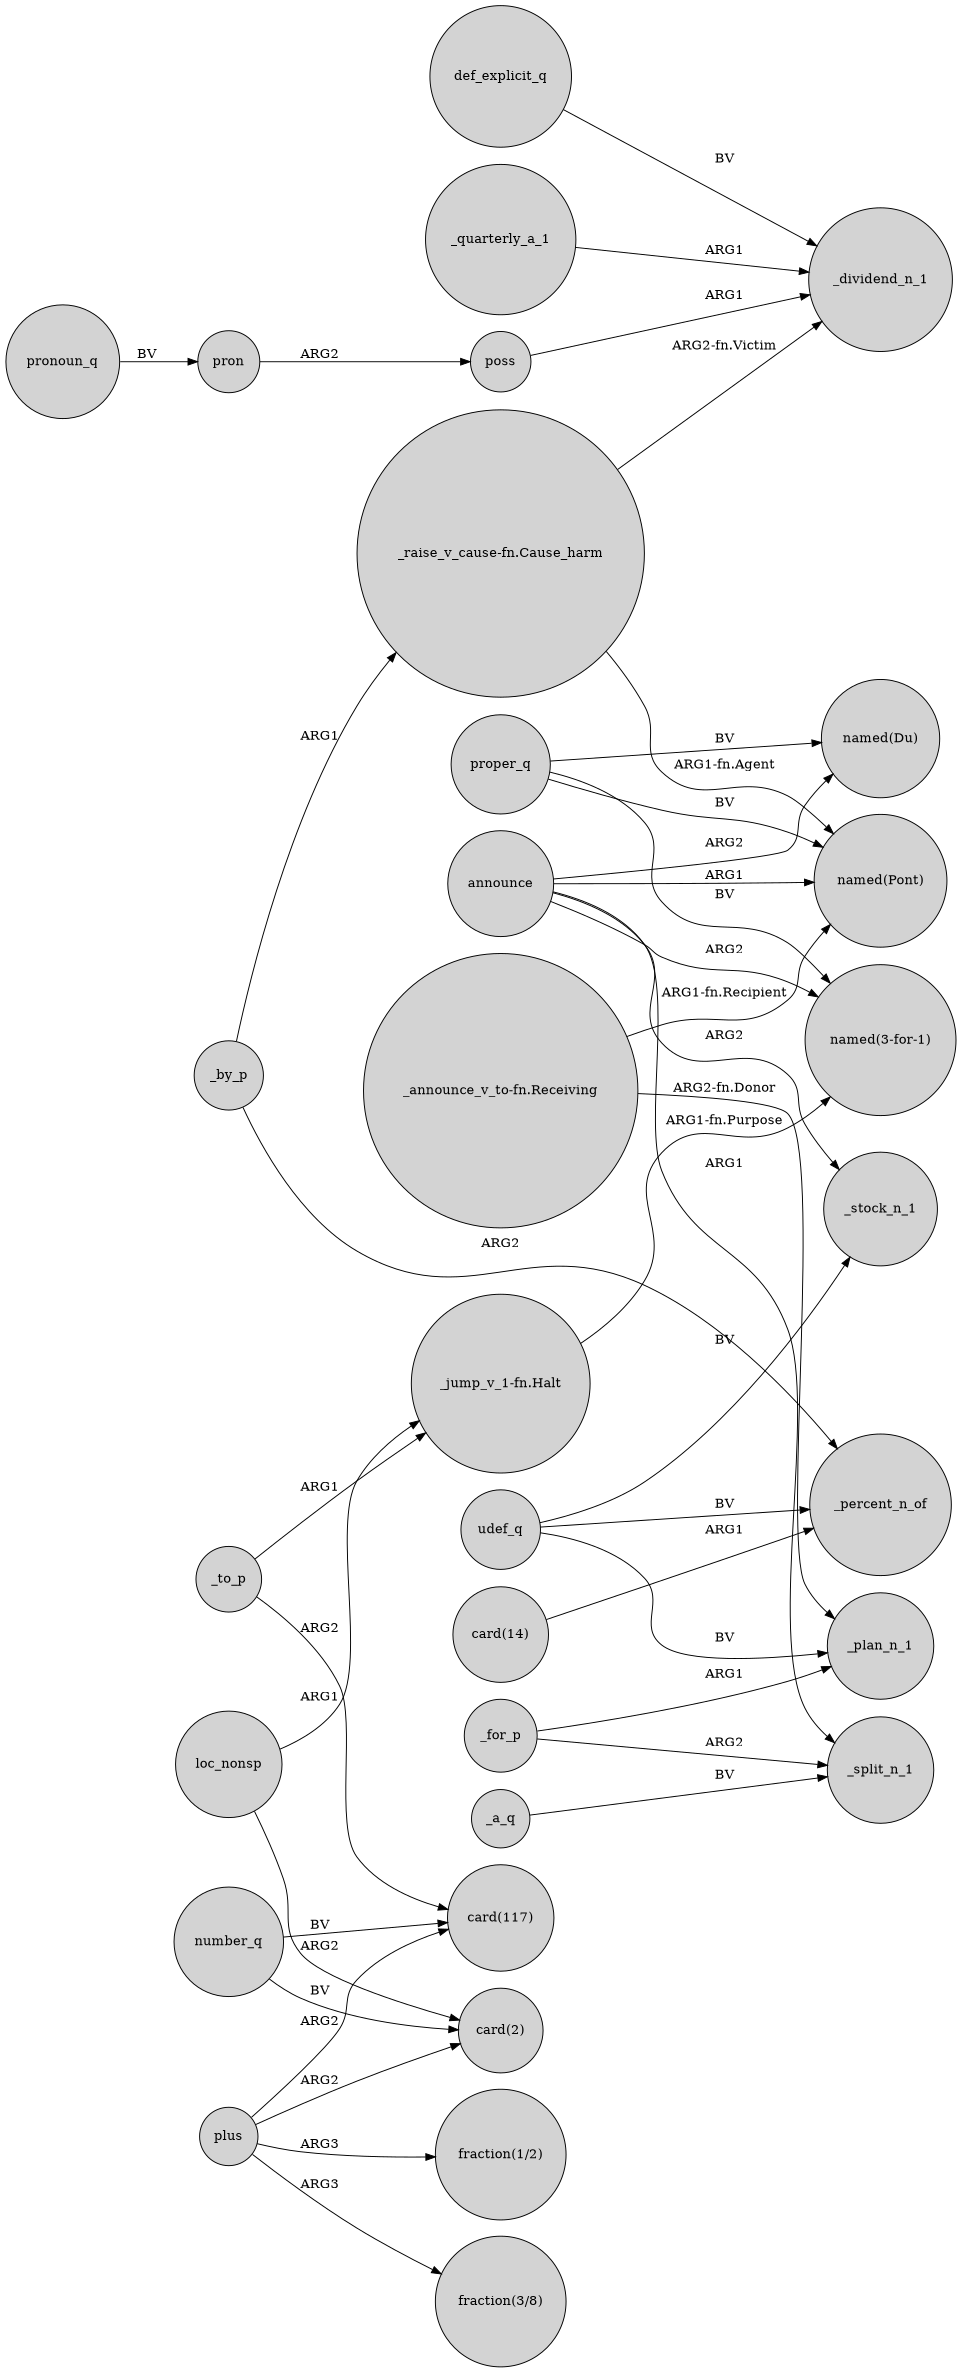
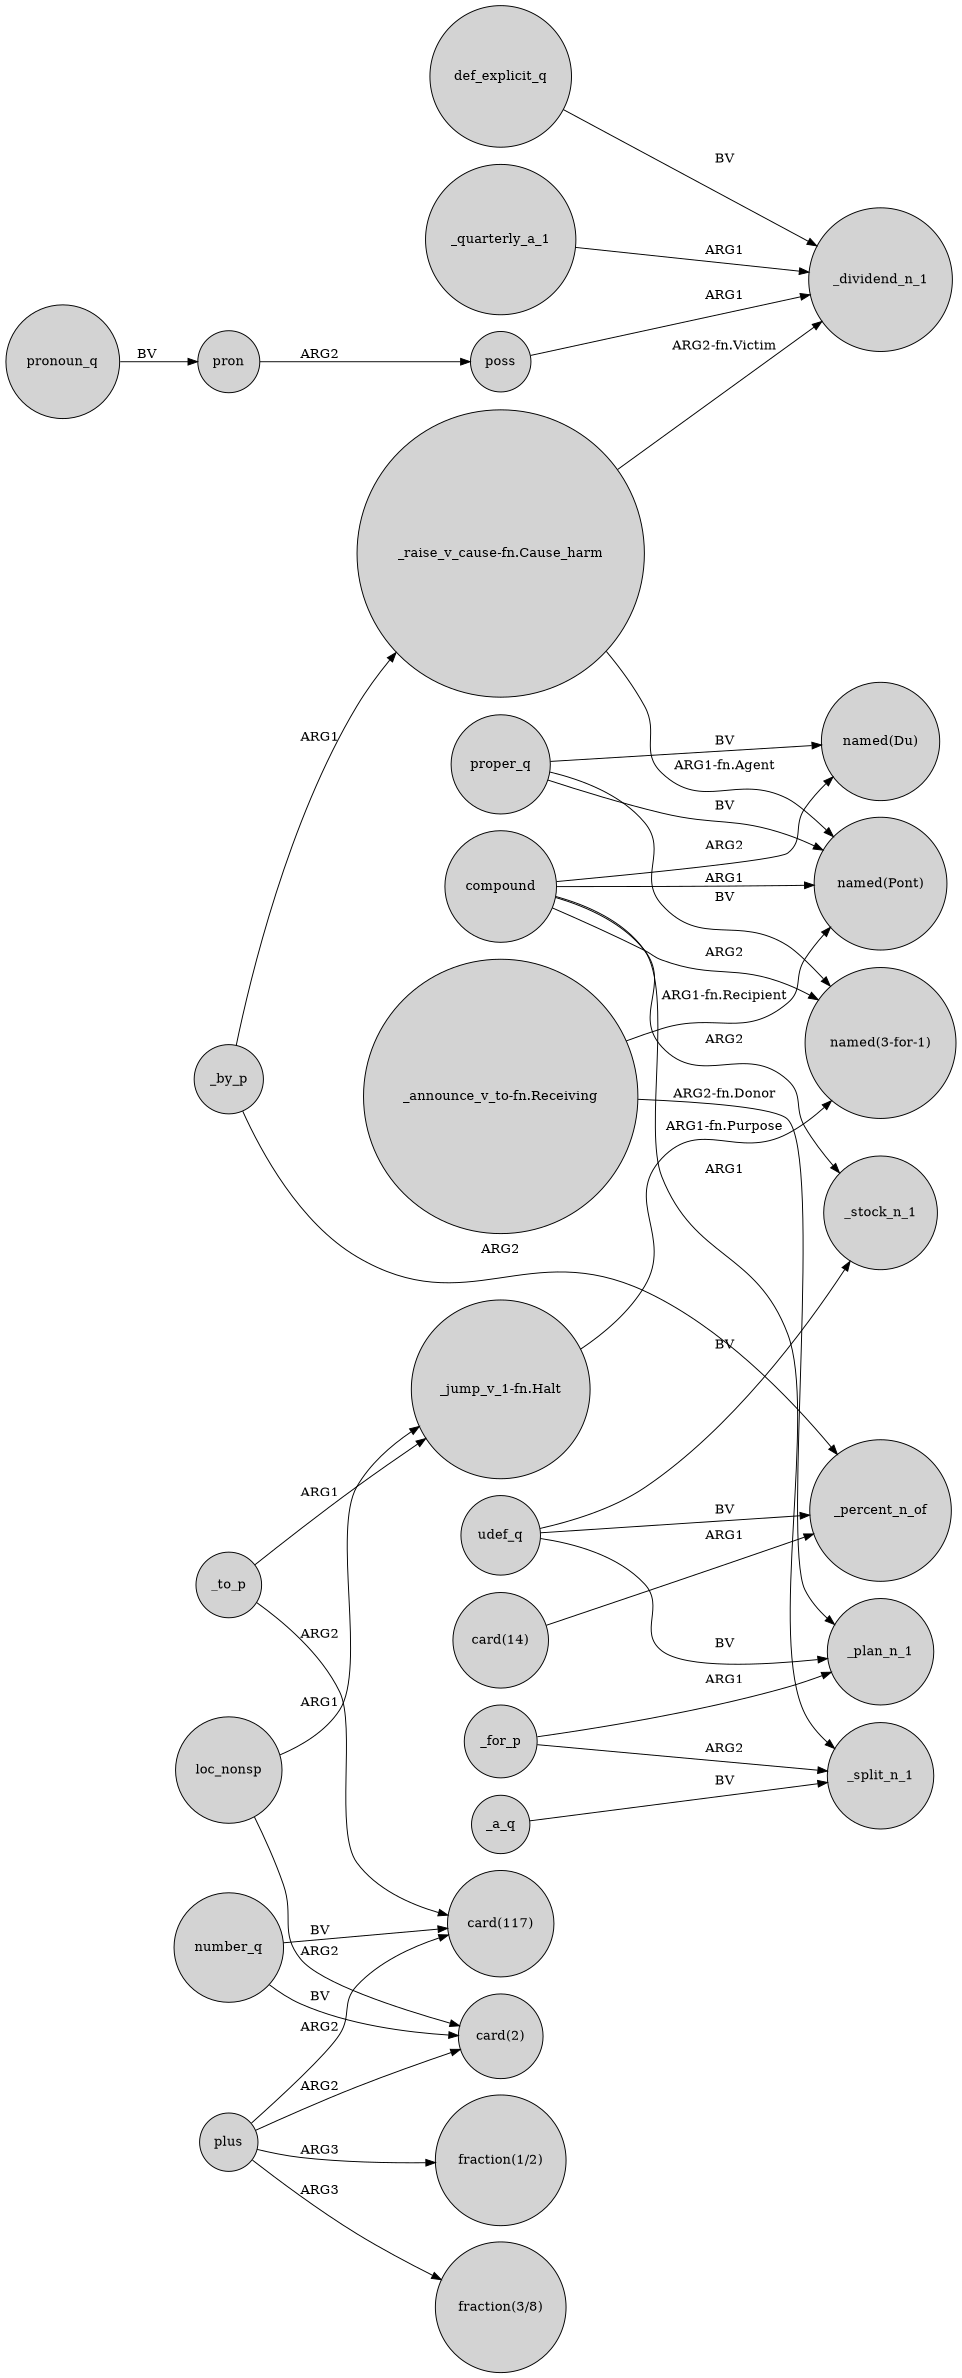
node "announce": label "announce" -> "compound"
